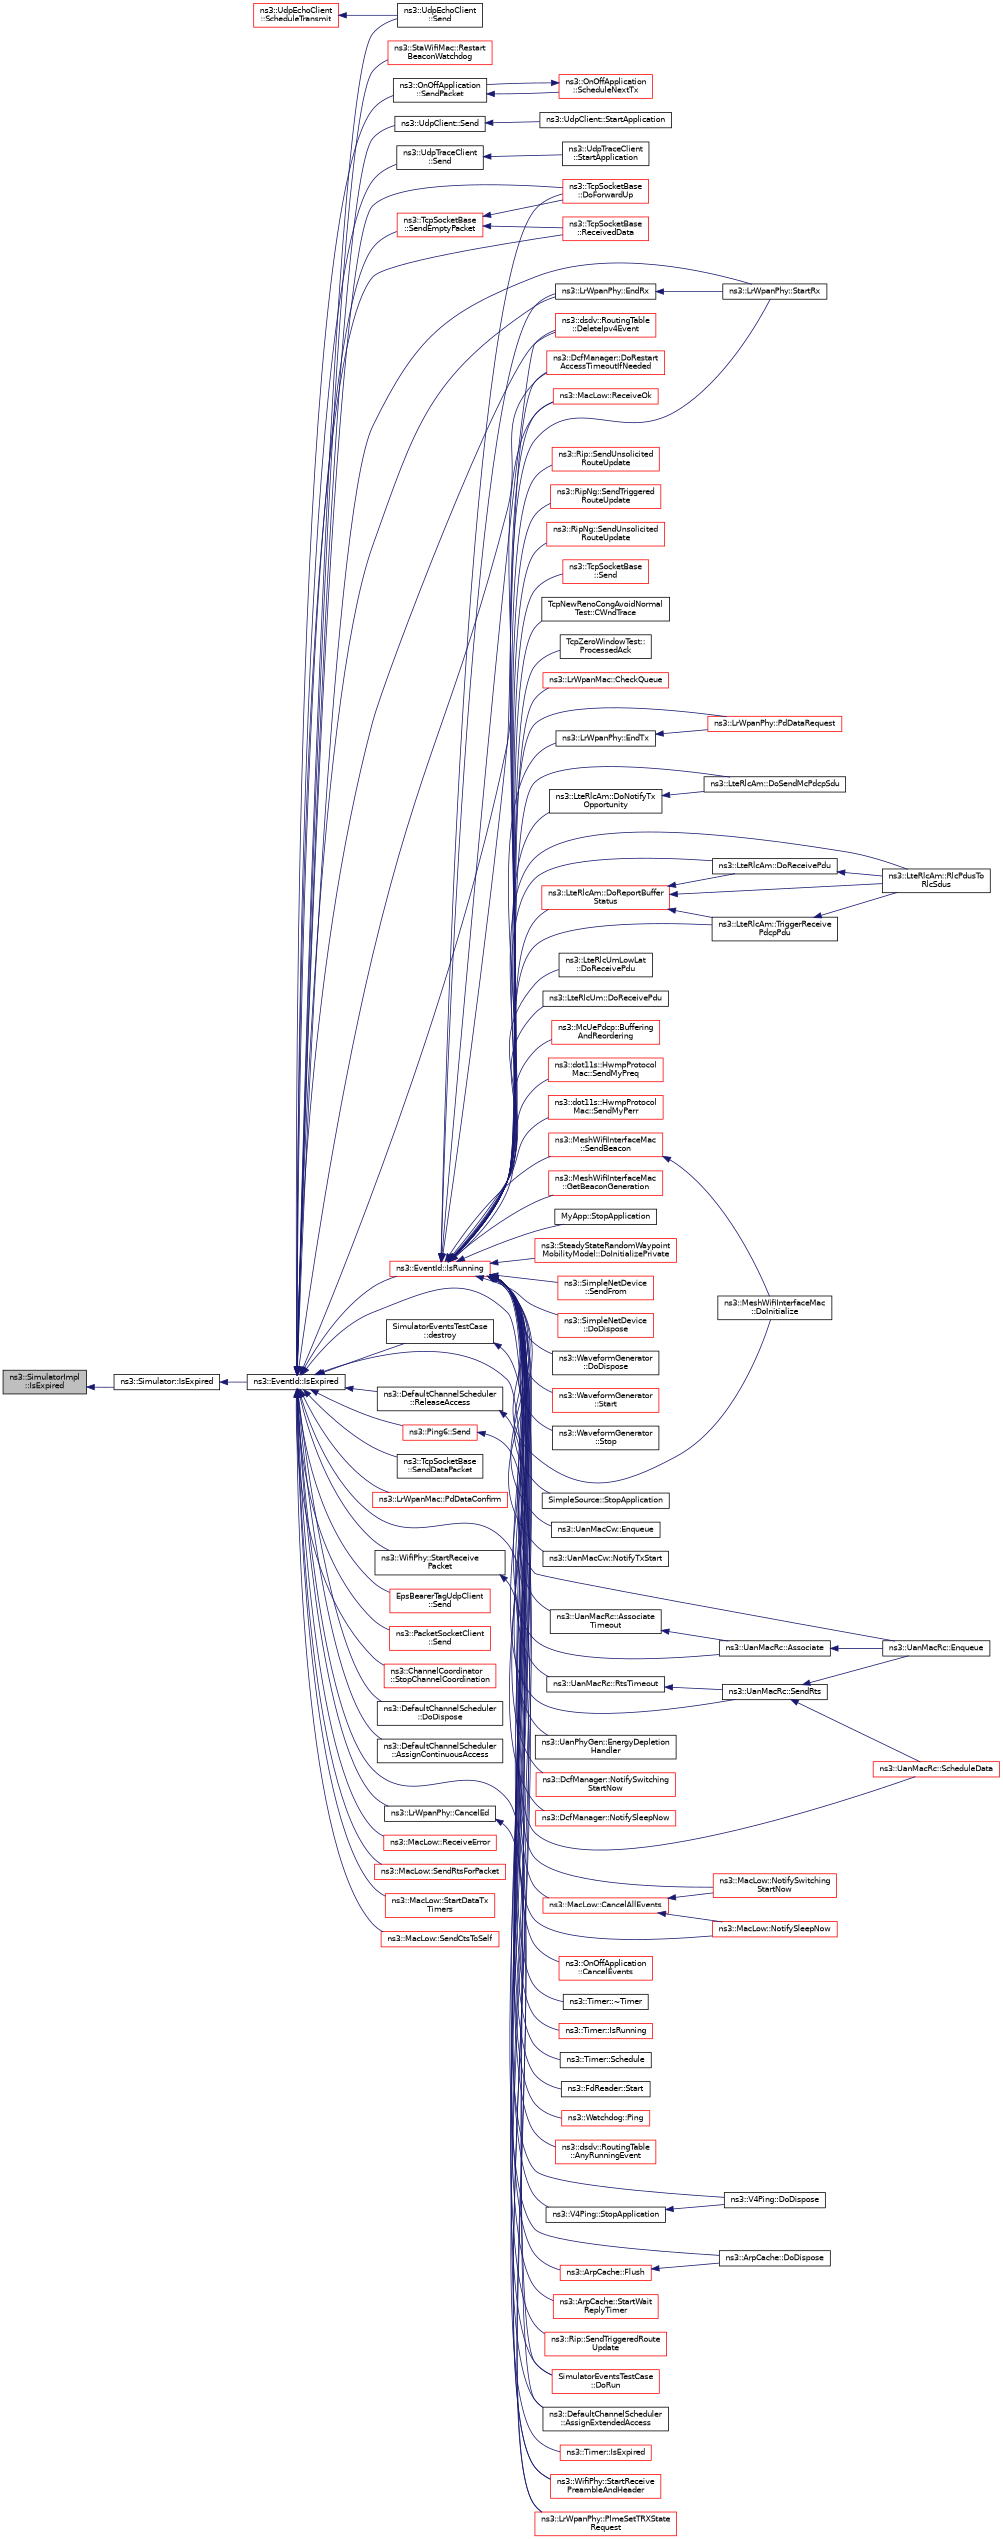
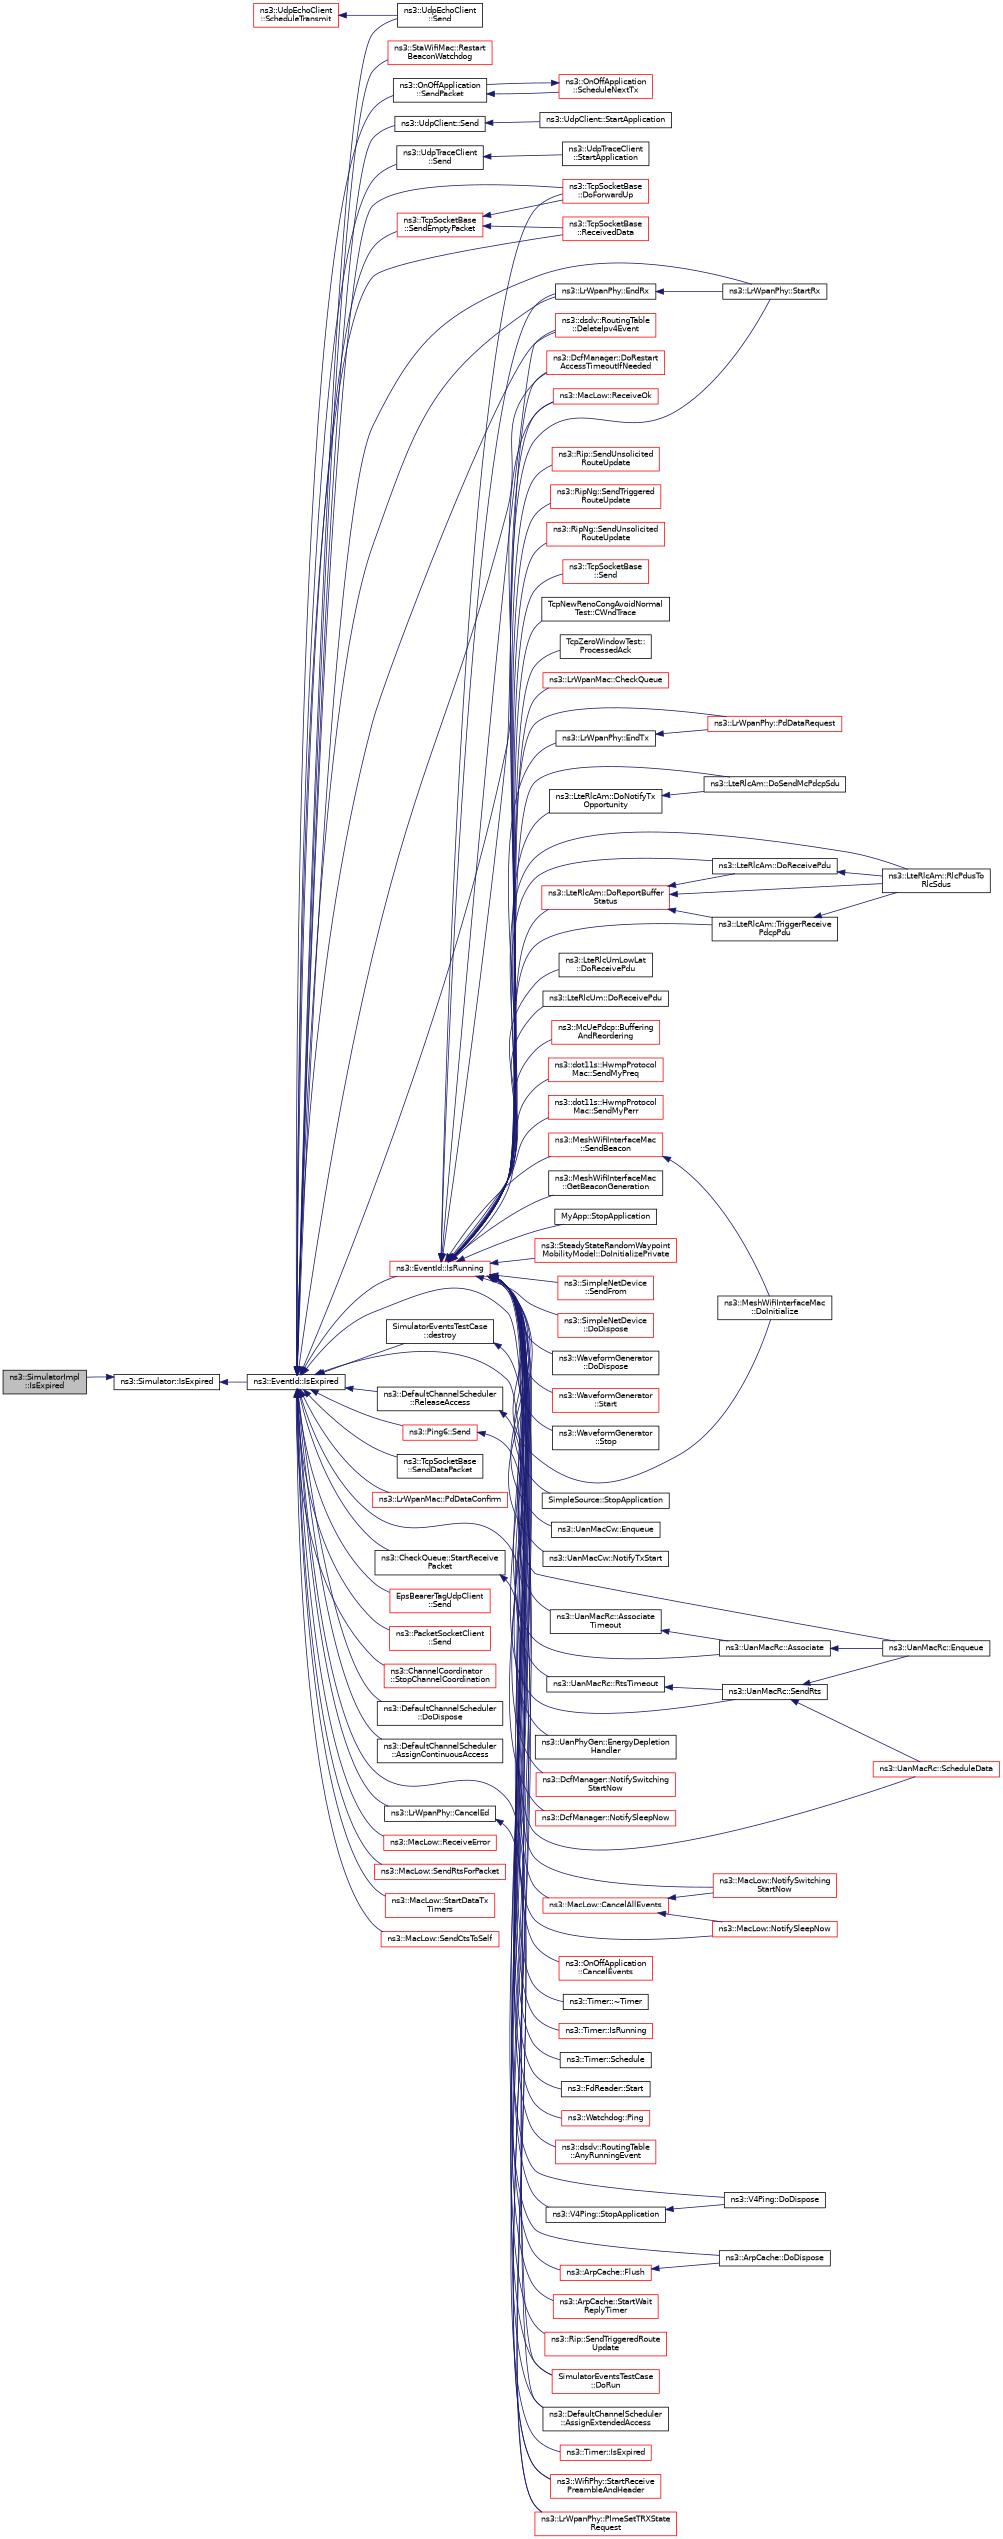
node "ns3::MeshWifiInterfaceMac ::GetBeaconGeneration": color red -> black
edge "ns3::Simulator::IsExpired" -> "ns3::SimulatorImpl ::IsExpired": reversed
node "ns3::WifiPhy::StartReceive Packet": label "ns3::WifiPhy::StartReceive Packet" -> "ns3::CheckQueue::StartReceive Packet"
